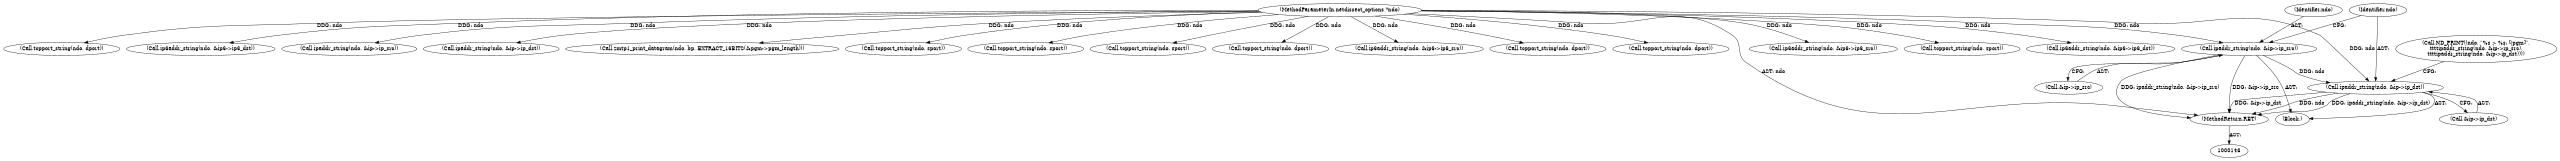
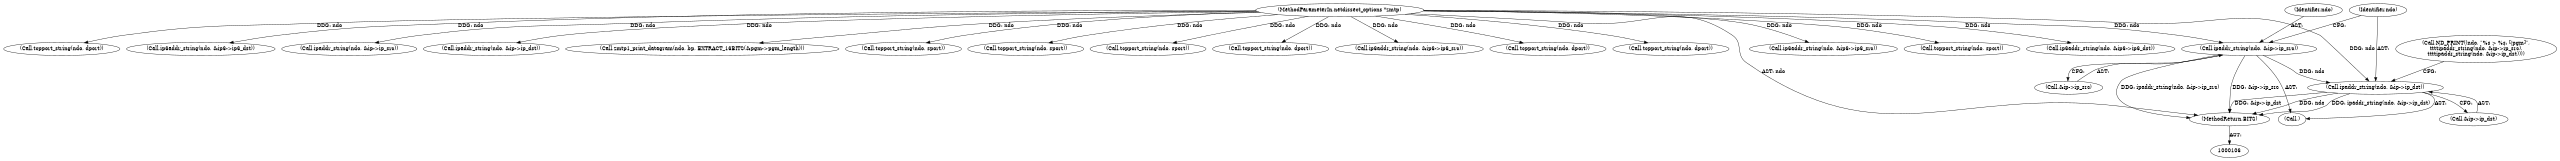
node "(MethodParameterIn,netdissect_options *ndo)": label "(MethodParameterIn,netdissect_options *ndo)" -> "(MethodParameterIn,netdissect_options *zmtp)"
node "(MethodReturn,RET)": label "(MethodReturn,RET)" -> "(MethodReturn,BITS)"
node "(Block,)": label "(Block,)" -> "(Call,)"
node "1000146": label "1000146" -> "1000106"
